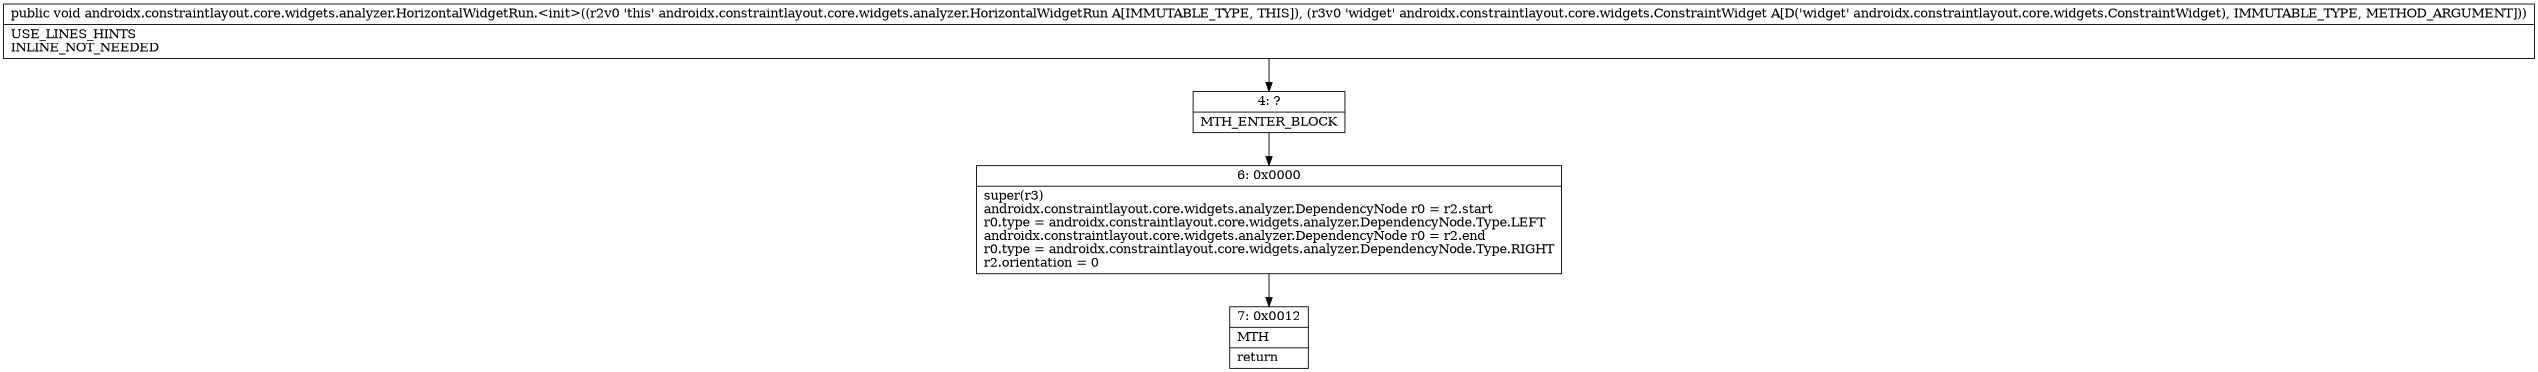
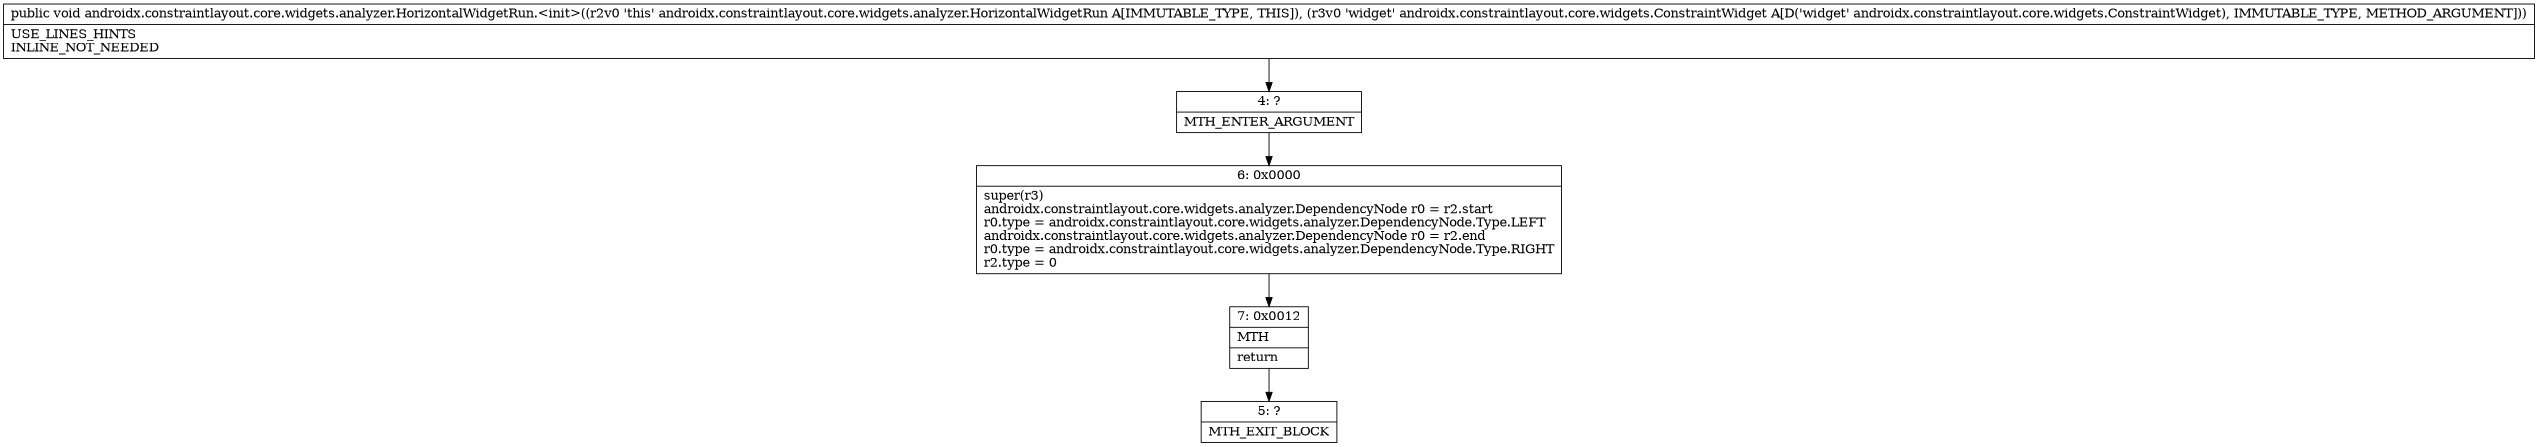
node "4: ?": text "MTH_ENTER_BLOCK" -> "MTH_ENTER_ARGUMENT"
node "6: 0x0000": text "r2.orientation = 0" -> "r2.type = 0"
node "5: ?": added
